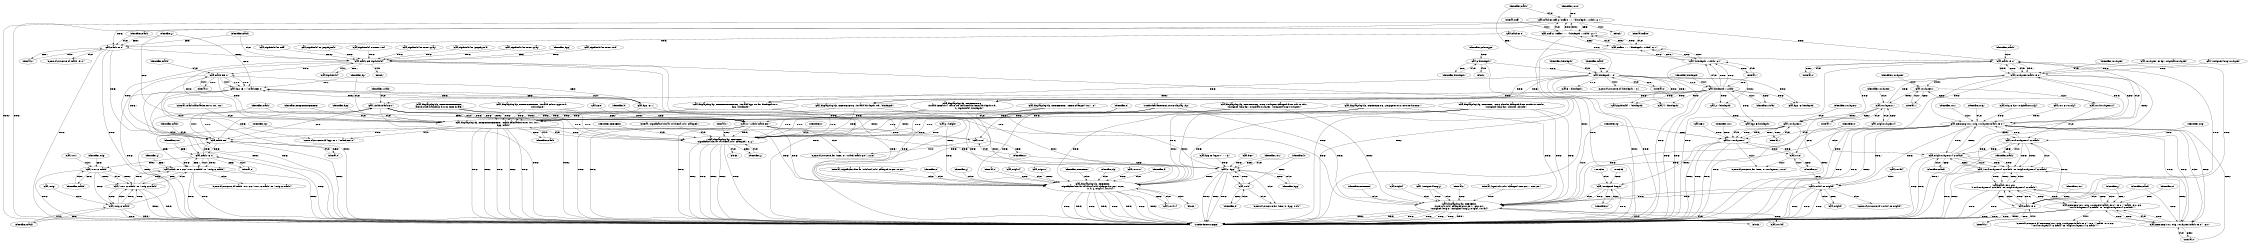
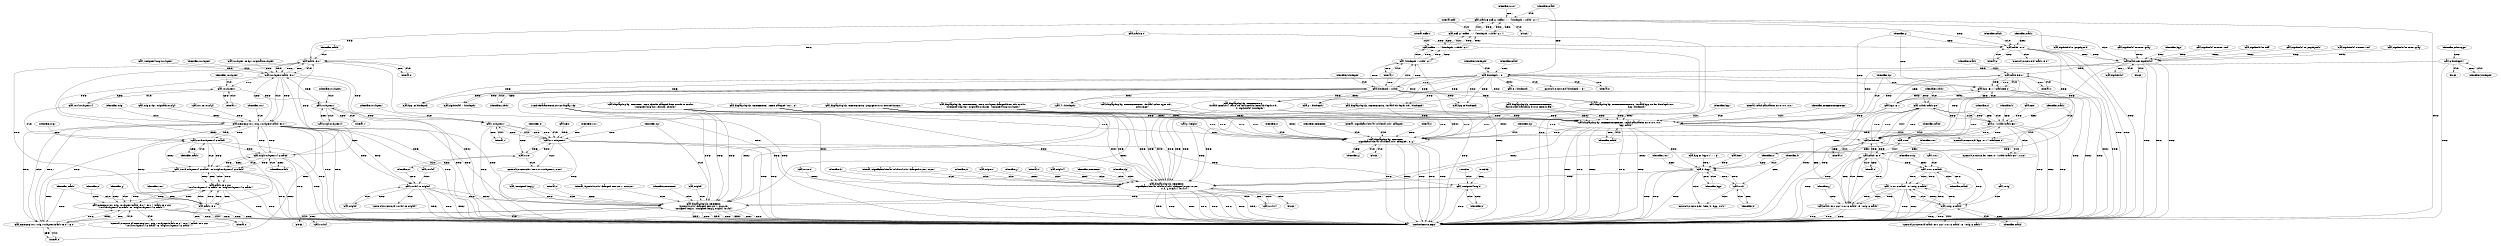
edge "(Call,2 * bit_depth)" -> "(Call,bpp = bit_depth)": now "(Call,bit_depth < 8)" -> "(Call,bpp = bit_depth)"
edge "(Call,mask != 0 && (*row & mask) != (*orig & mask))" -> "(Call,(*row & mask) != (*orig & mask))": removed, label "CFG:"
